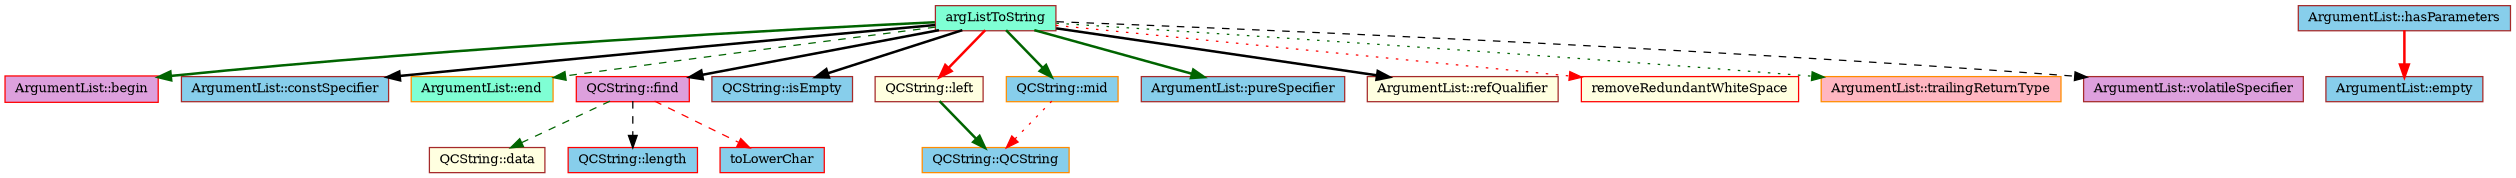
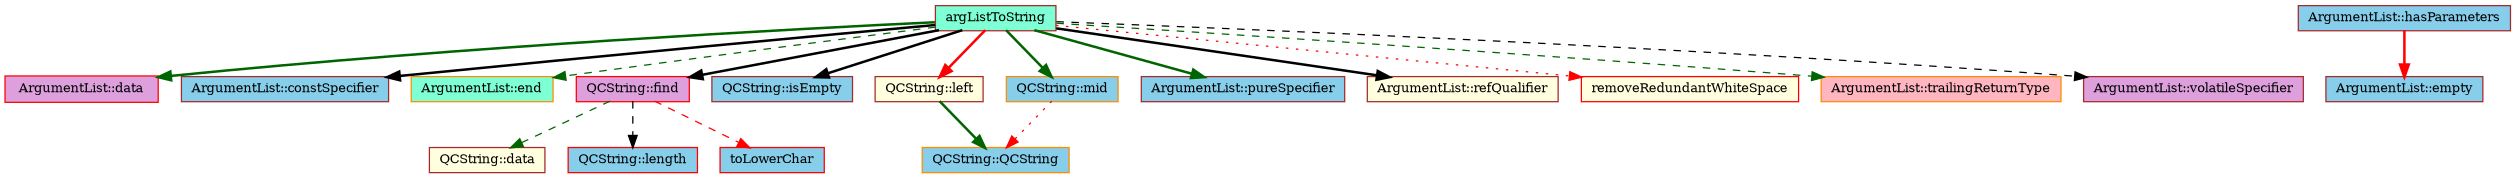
edge "argListToString" -> "ArgumentList::trailingReturnType": style dotted -> dashed
node "ArgumentList::begin": label "ArgumentList::begin" -> "ArgumentList::data"
